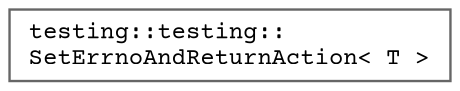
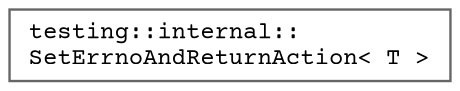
node "testing::testing:: SetErrnoAndReturnAction< T >": label "testing::testing:: SetErrnoAndReturnAction< T >" -> "testing::internal:: SetErrnoAndReturnAction< T >"
